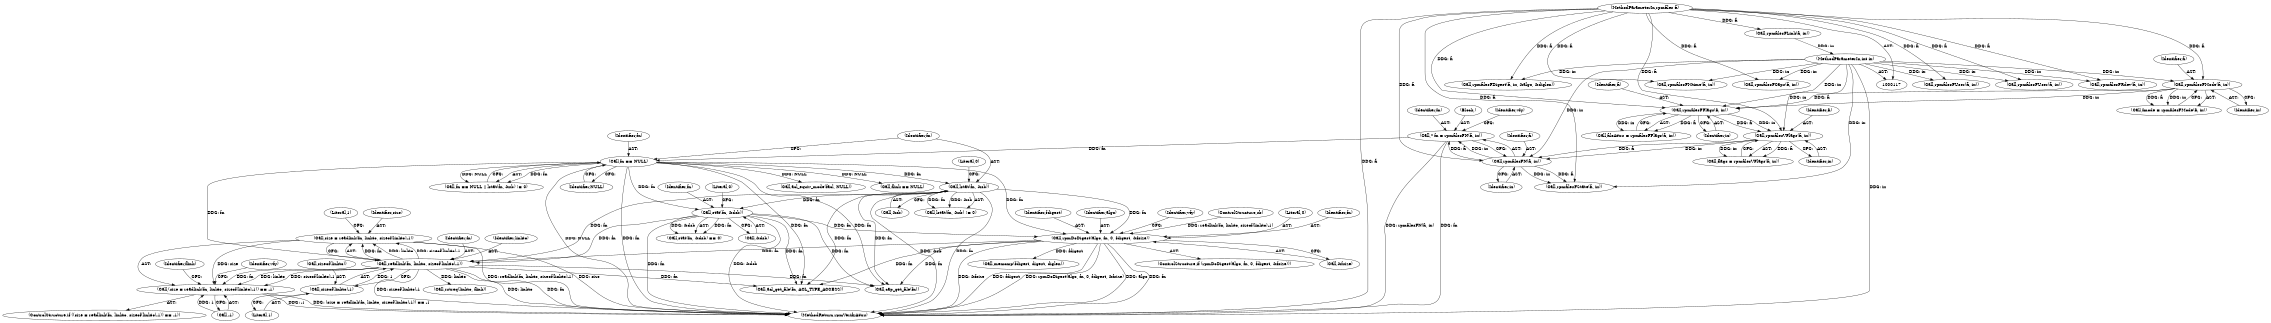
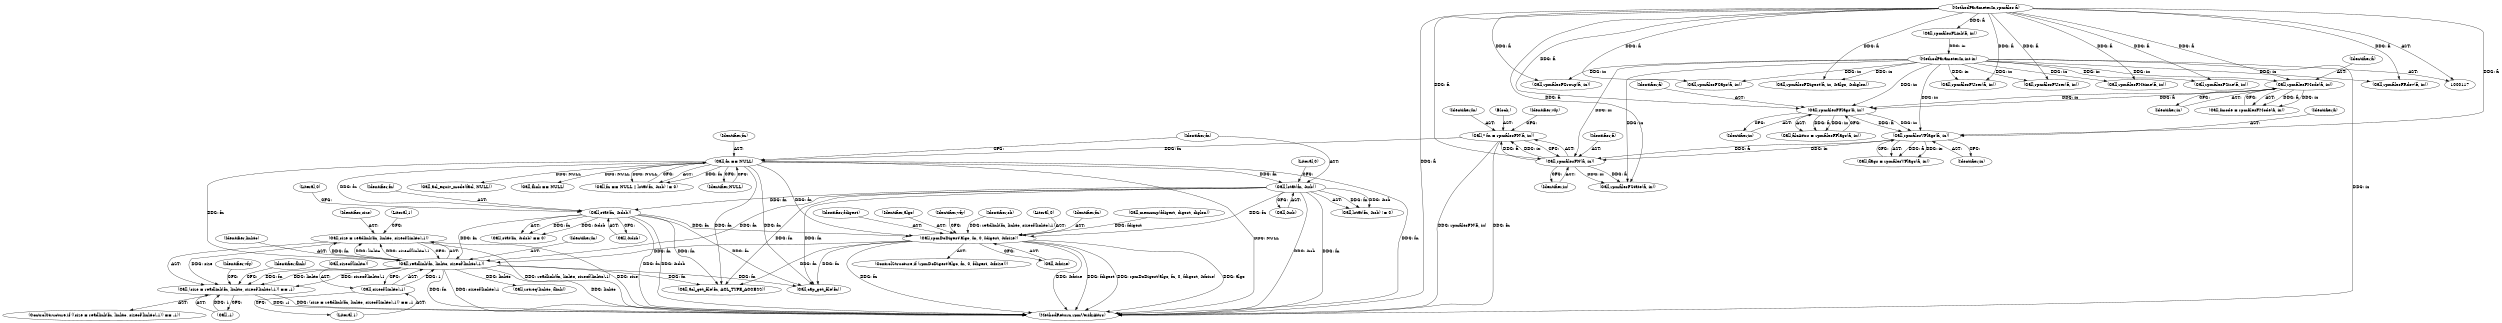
node "(Call,rpmfilesFGroup(fi, ix))": added
node "(Call,rpmfilesFSize(fi, ix))": added
node "(ControlStructure,sb)": label "(ControlStructure,sb)" -> "(Identifier,sb)"
edge "(Call,rpmDoDigest(algo, fn, 0, fdigest, &fsize))" -> "(Call,memcmp(fdigest, digest, diglen))": reversed
